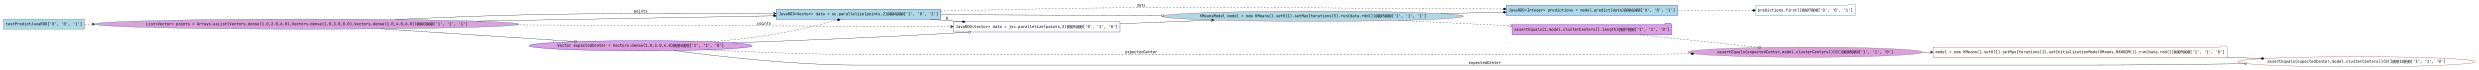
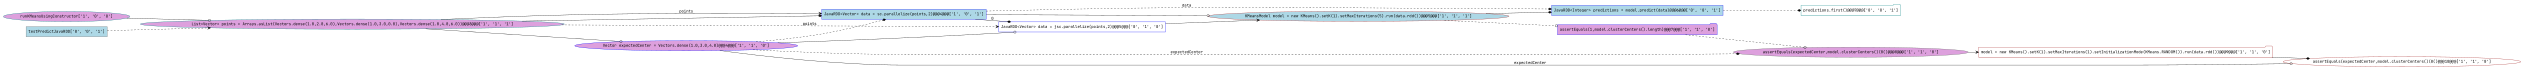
node "runKMeansUsingConstructor['1', '0', '0']": added
